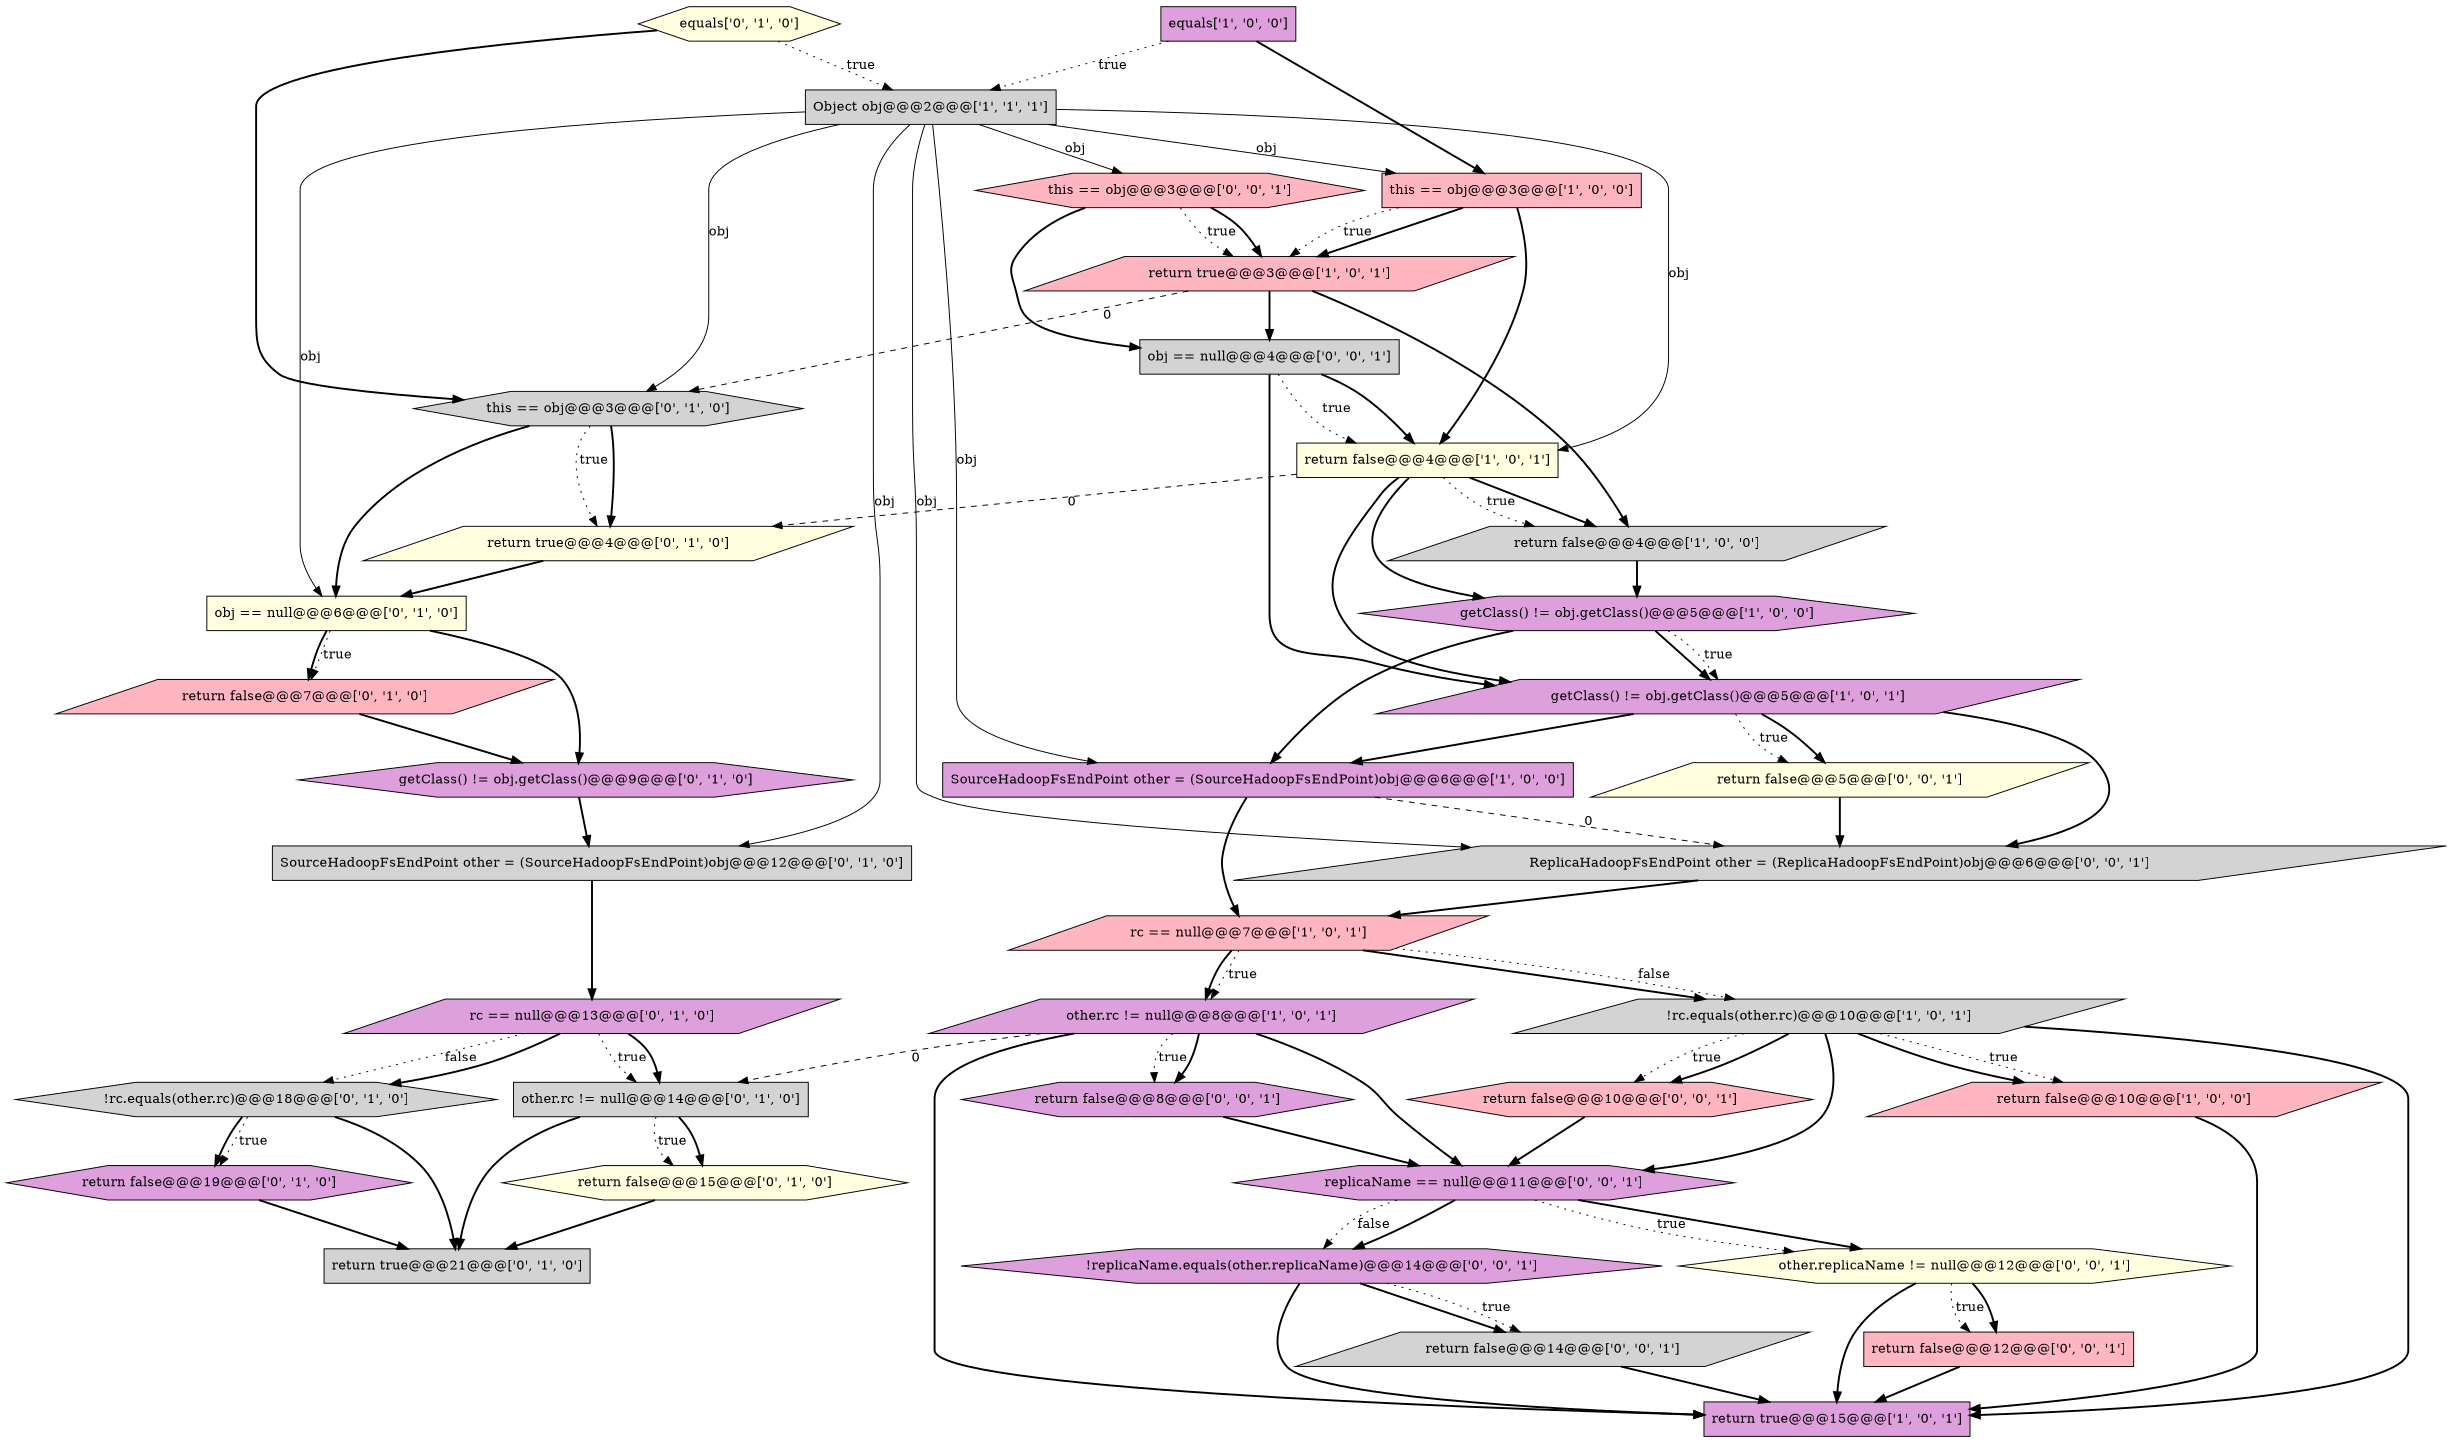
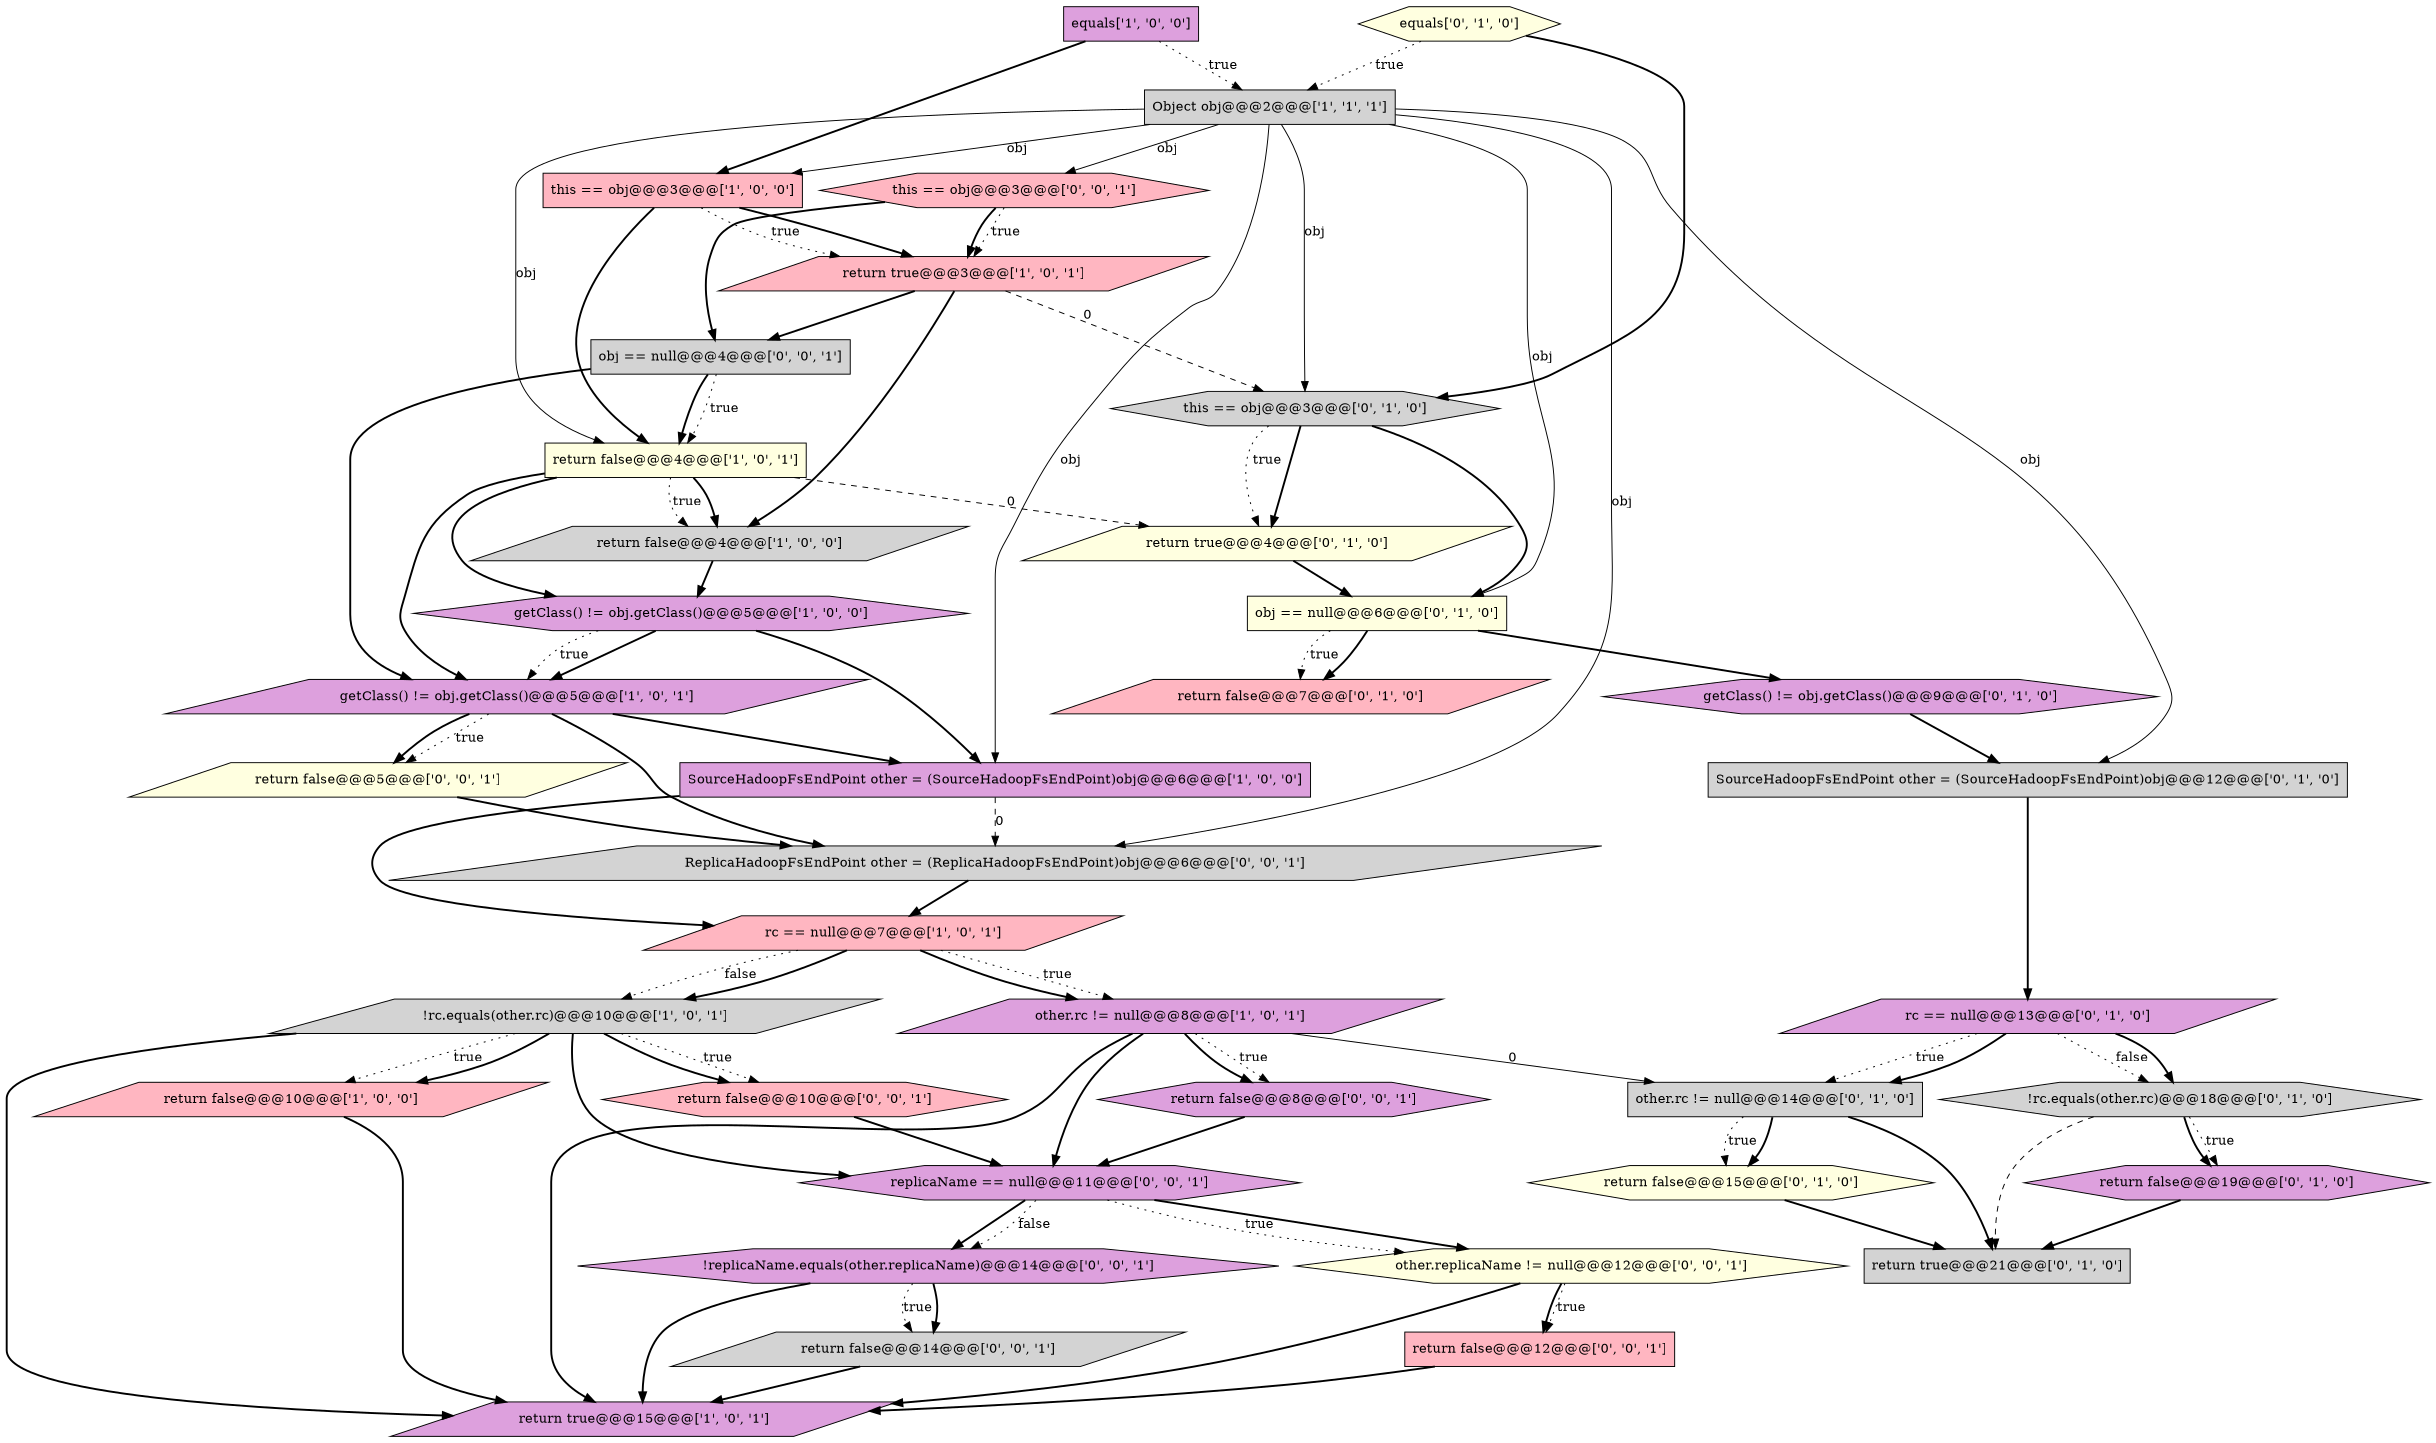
edge "return false@@@7@@@['0', '1', '0']" -> "getClass() != obj.getClass()@@@9@@@['0', '1', '0']": removed
edge "other.rc != null@@@8@@@['1', '0', '1']" -> "other.rc != null@@@14@@@['0', '1', '0']": style dashed -> solid
edge "!rc.equals(other.rc)@@@18@@@['0', '1', '0']" -> "return true@@@21@@@['0', '1', '0']": style bold -> dashed
node "return true@@@15@@@['1', '0', '1']": shape box -> parallelogram
